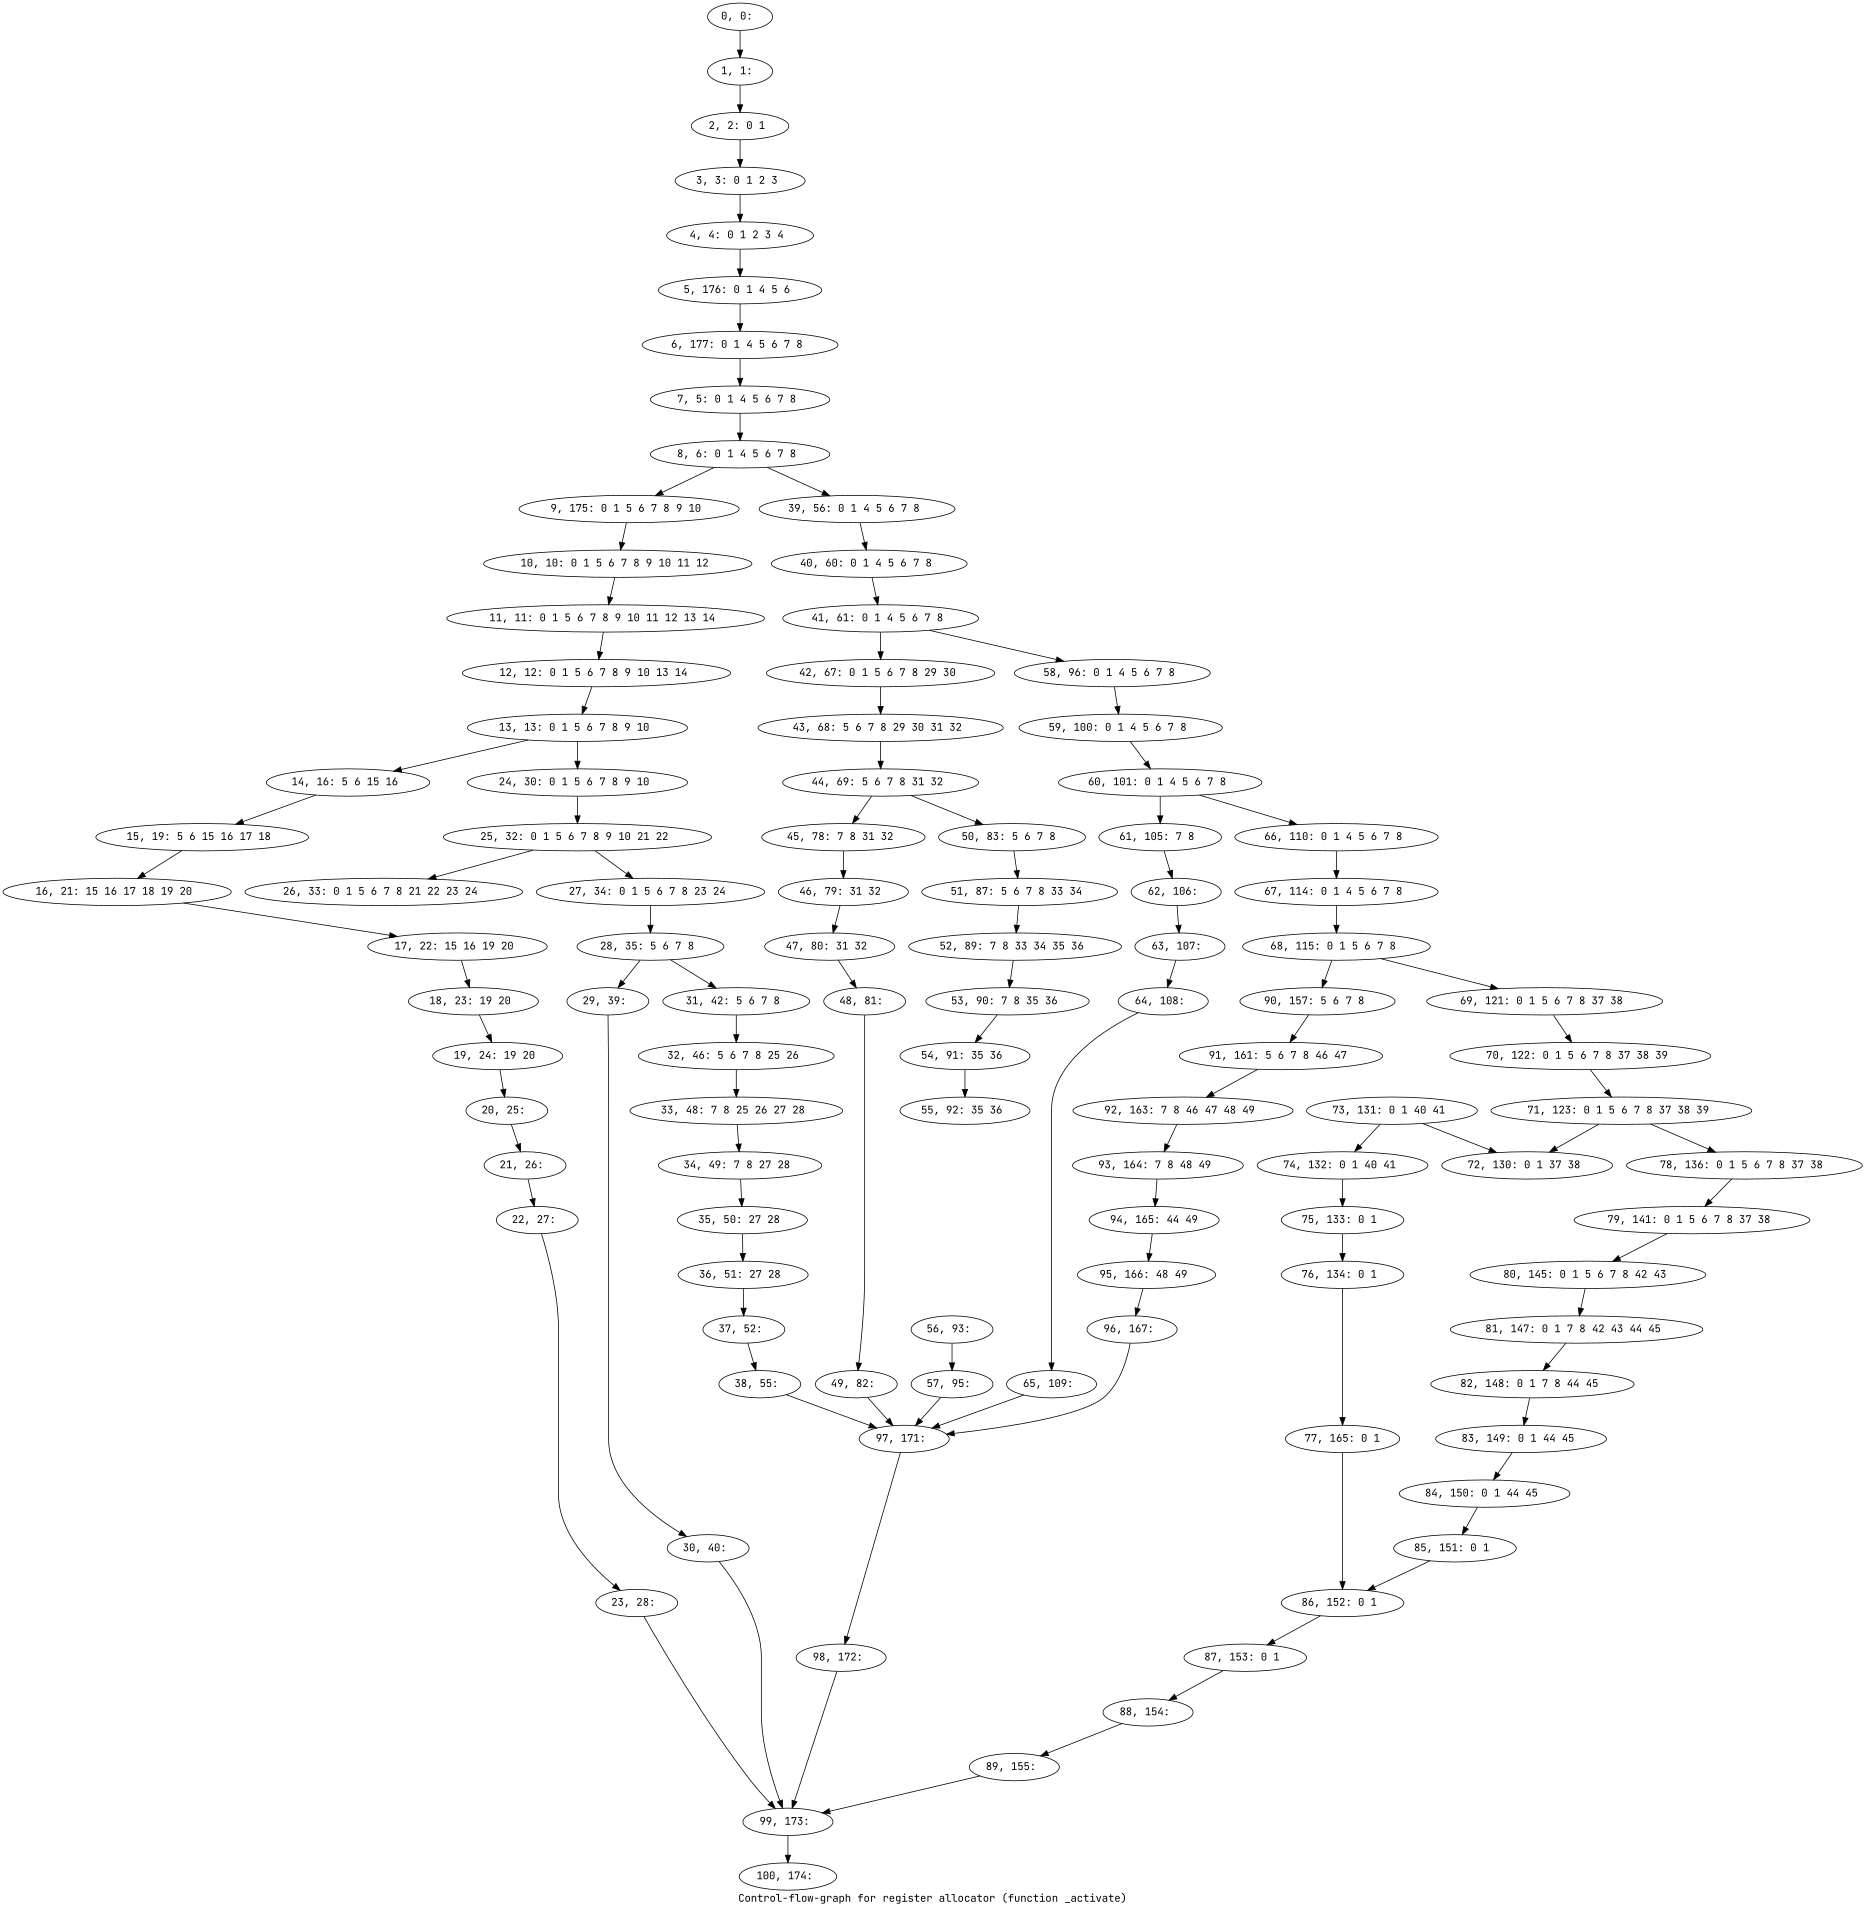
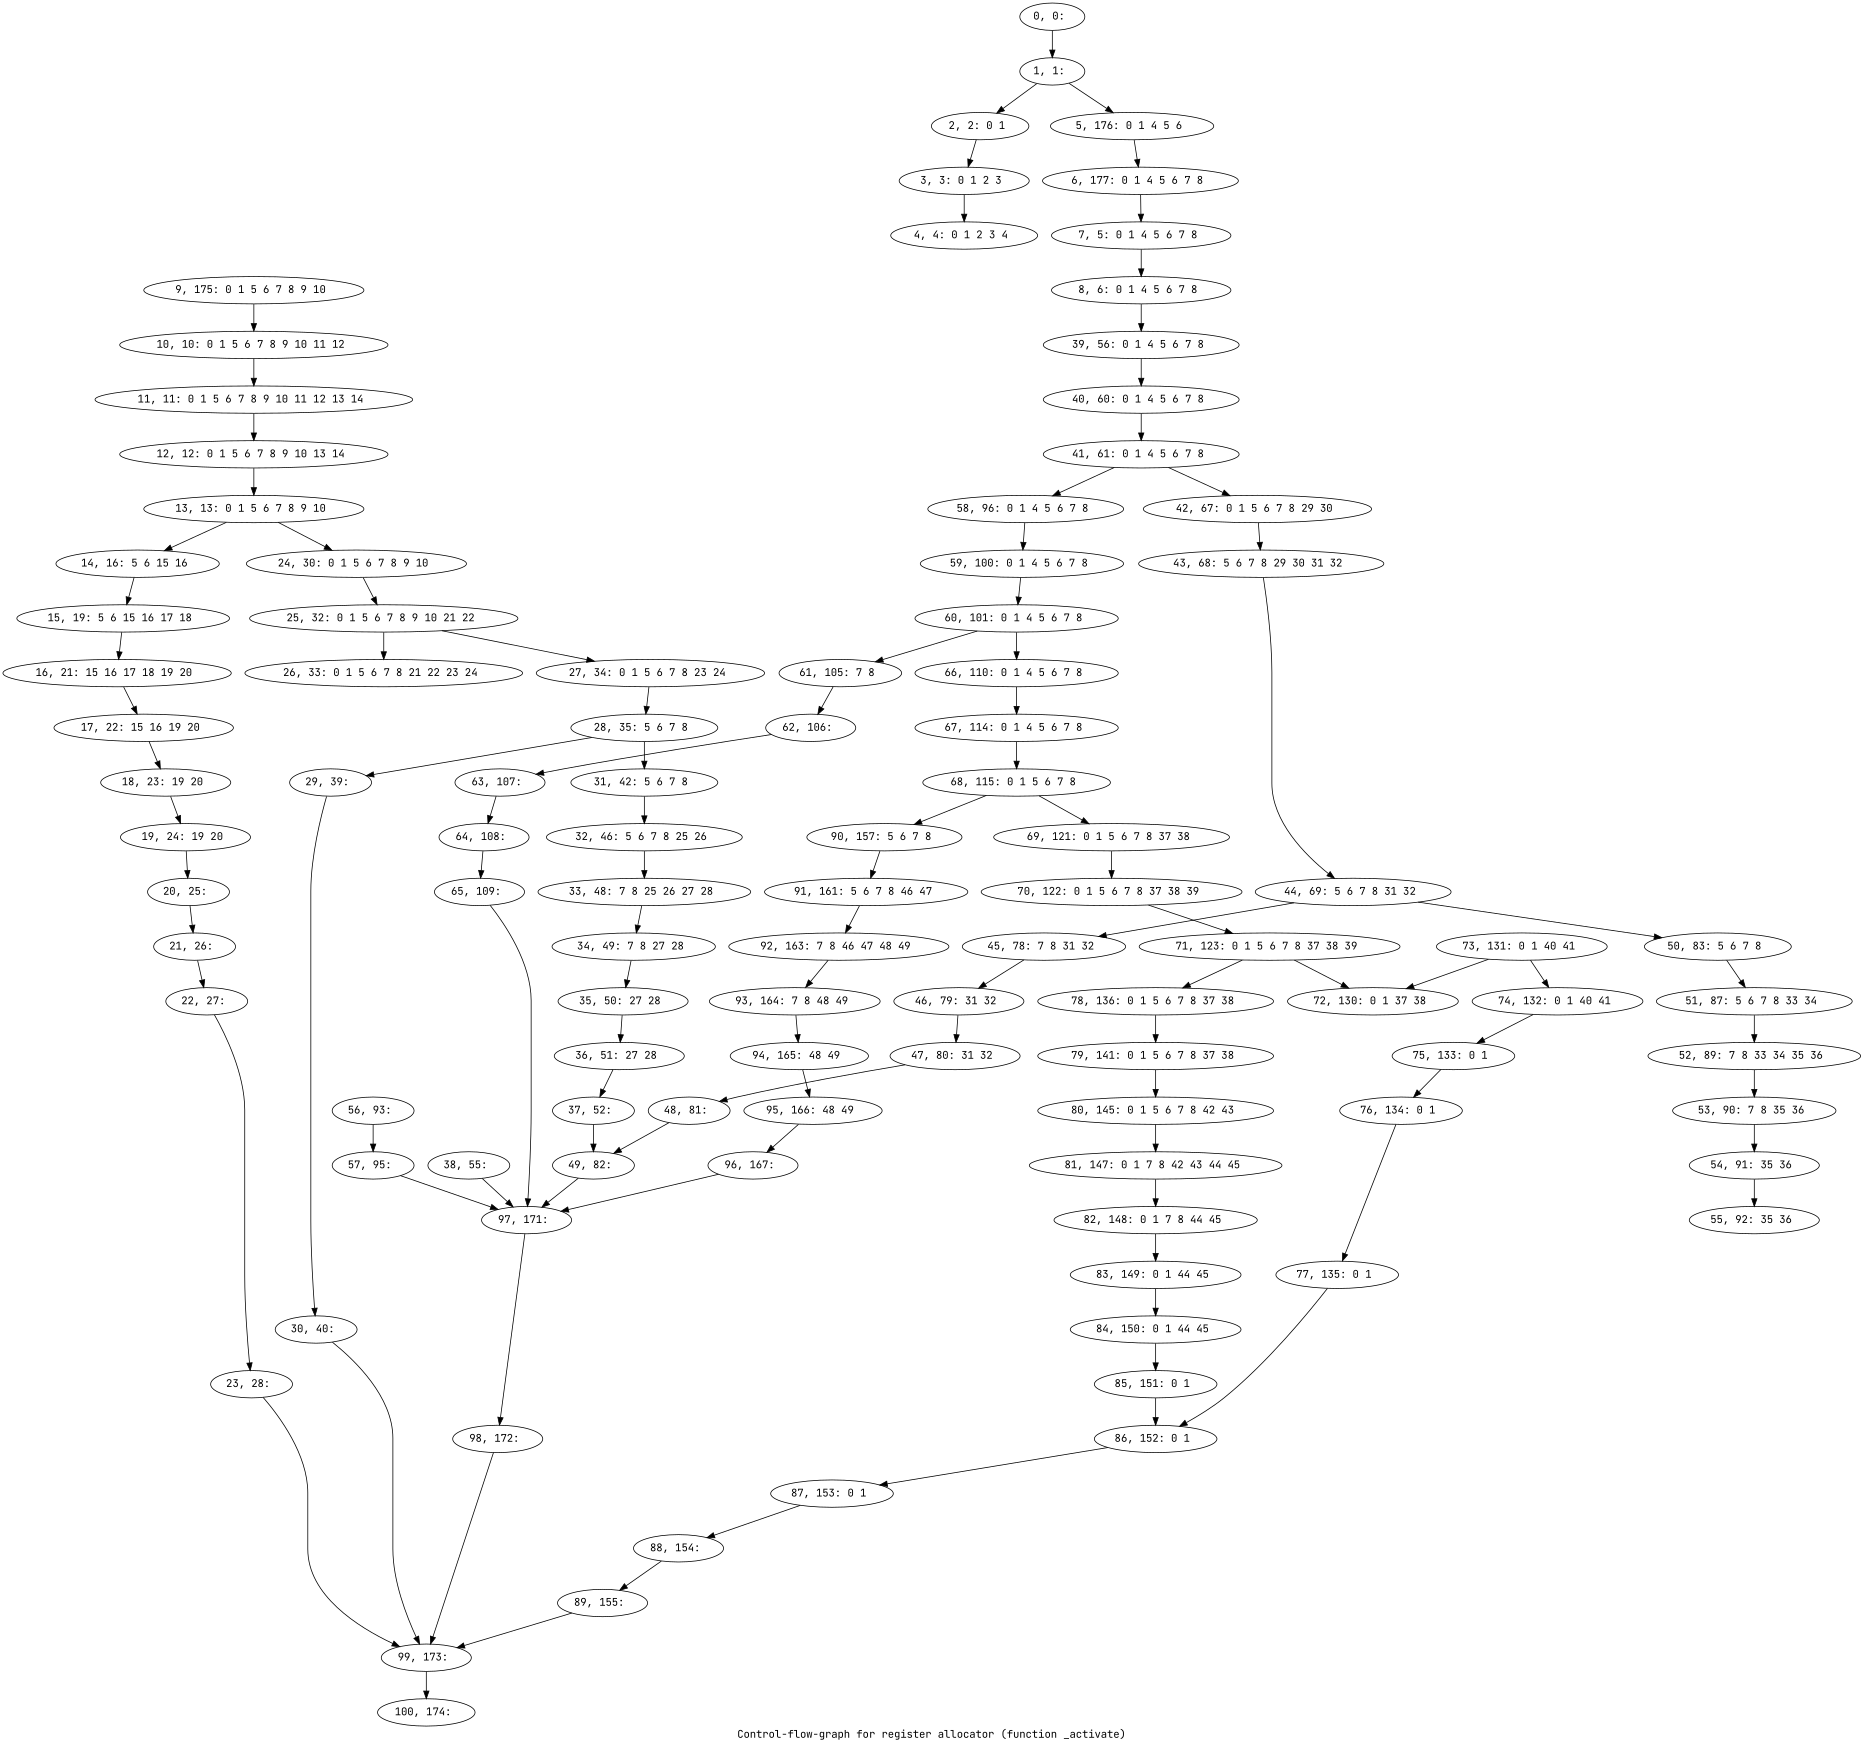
edge "4, 4: 0 1 2 3 4" -> "5, 176: 0 1 4 5 6": now "1, 1:" -> "5, 176: 0 1 4 5 6"
edge "8, 6: 0 1 4 5 6 7 8" -> "9, 175: 0 1 5 6 7 8 9 10": removed
node "94, 165: 44 49": label "94, 165: 44 49" -> "94, 165: 48 49"
edge "37, 52:" -> "38, 55:": now "37, 52:" -> "49, 82:"
node "77, 165: 0 1": label "77, 165: 0 1" -> "77, 135: 0 1"
